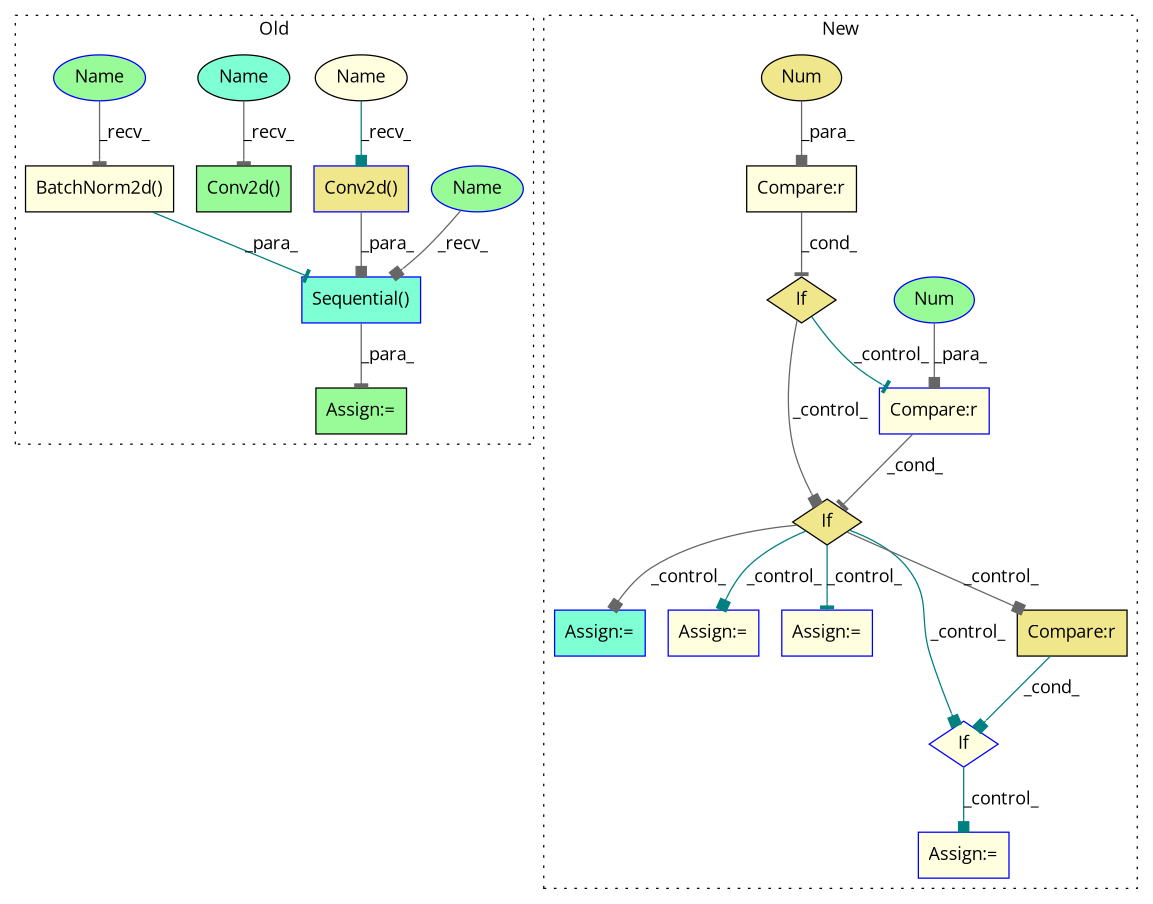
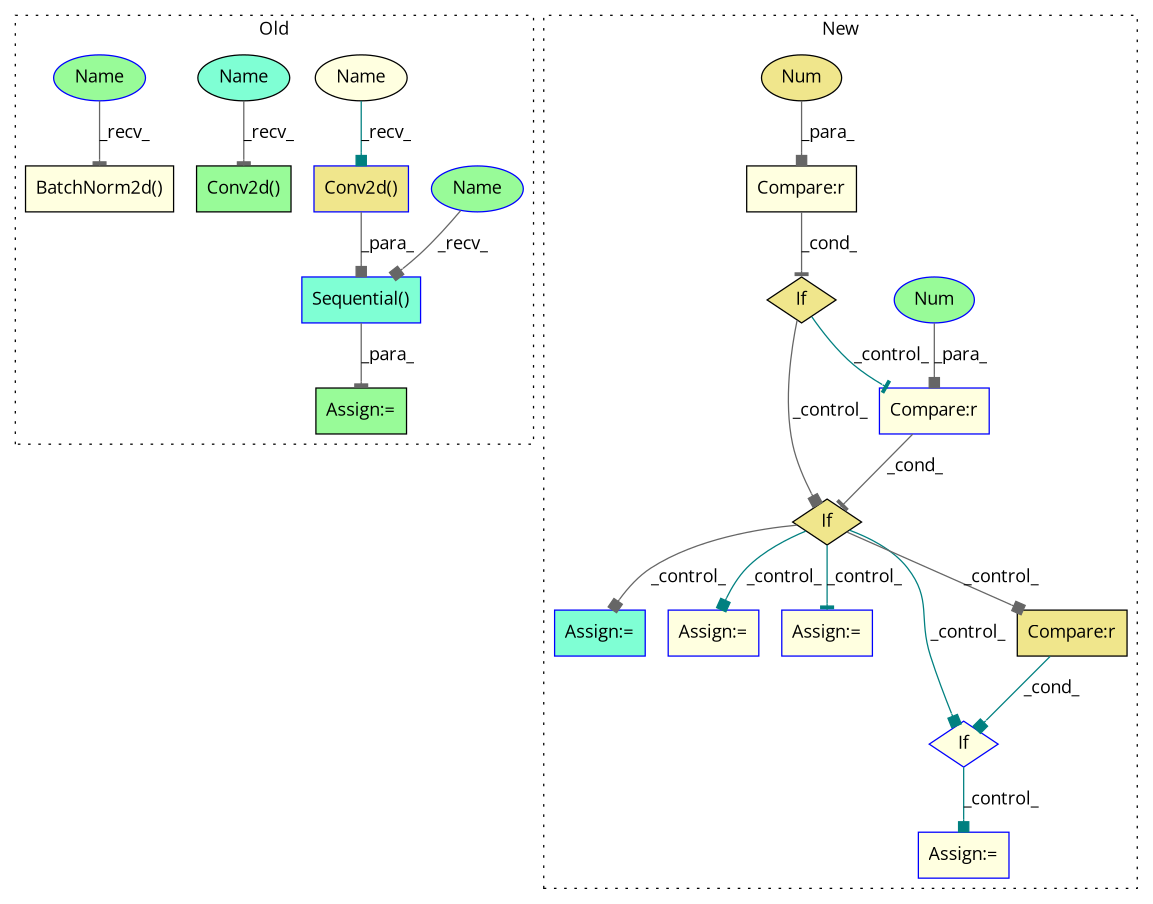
edge "BatchNorm2d()" -> "Sequential()": removed, label "_para_"
